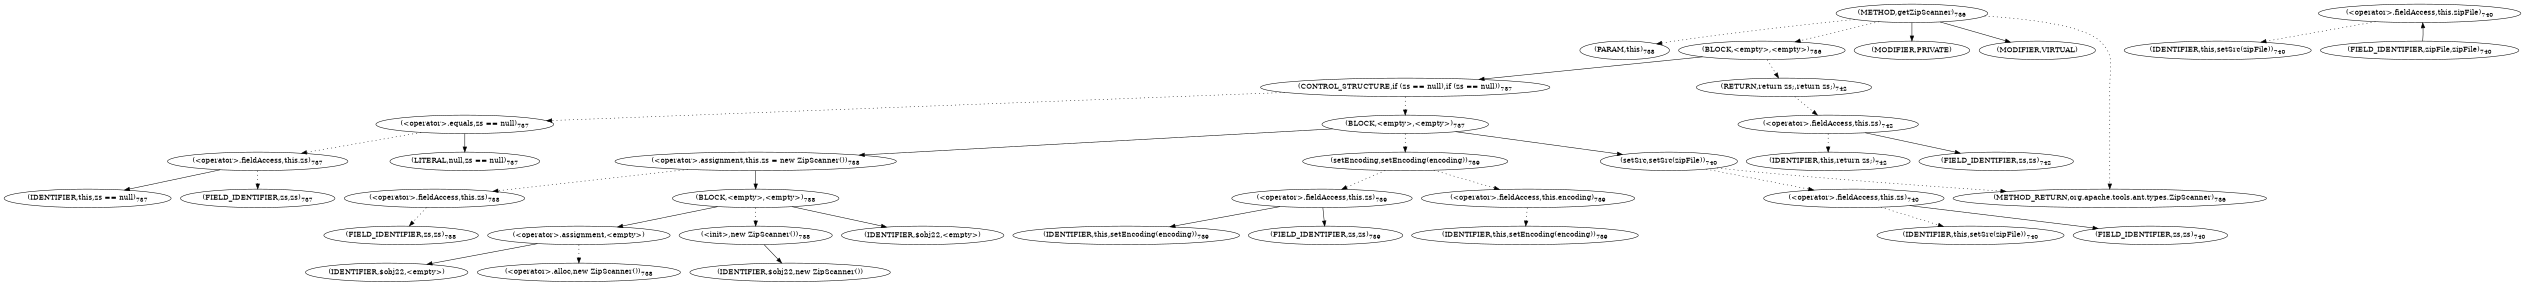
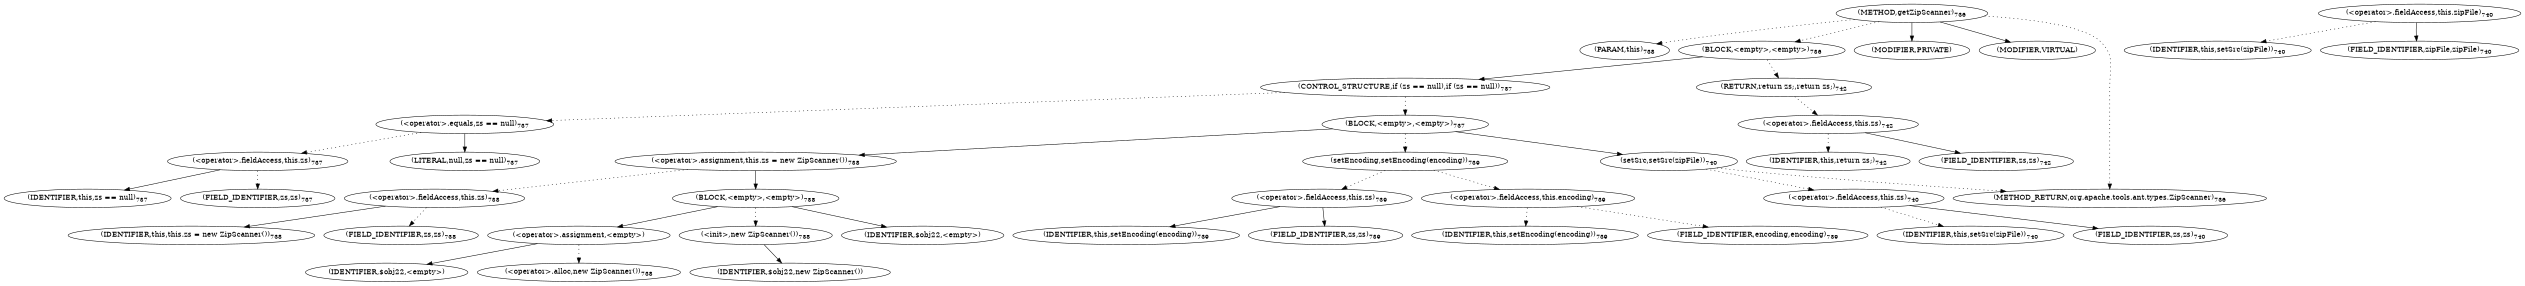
edge "(FIELD_IDENTIFIER,zipFile,zipFile)" -> "(<operator>.fieldAccess,this.zipFile)": reversed
node "(IDENTIFIER,this,this.zs = new ZipScanner())": added
node "(FIELD_IDENTIFIER,encoding,encoding)": added
